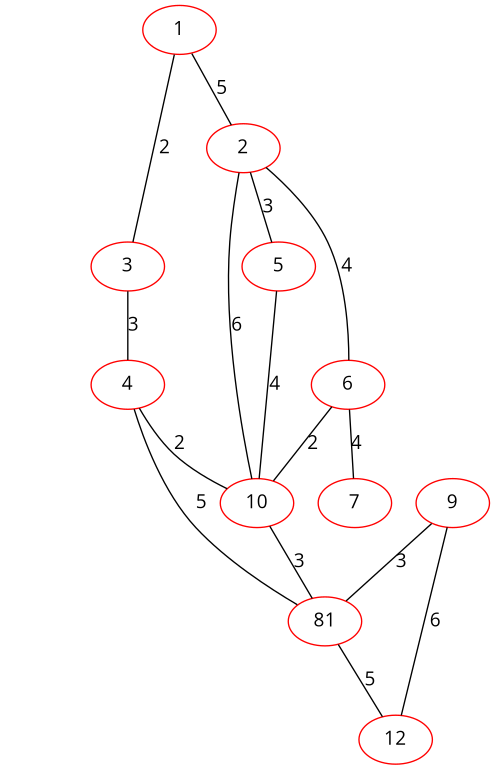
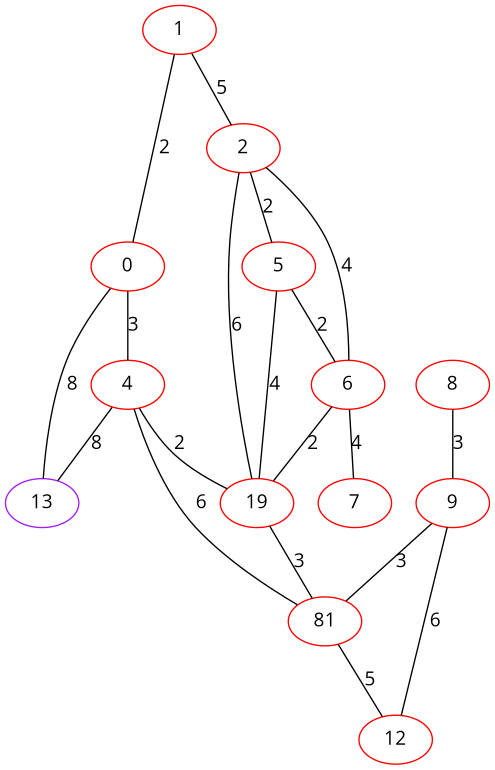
edge "2" -- "5": label "3" -> "2"
node "3": label "3" -> "0"
edge "5" -- "6": added, label "2"
node "8": added
node "13": added
edge "4" -- "81": label "5" -> "6"
node "10": label "10" -> "19"
